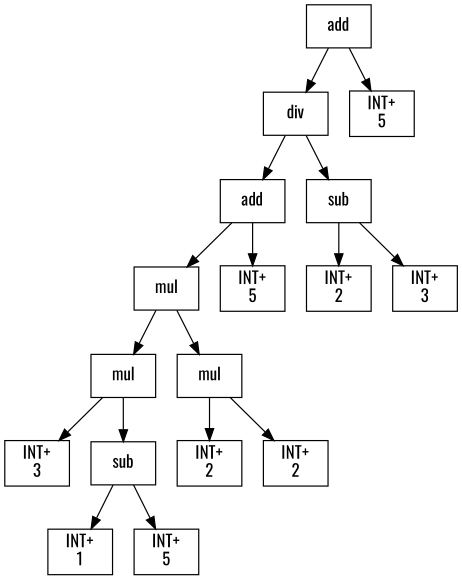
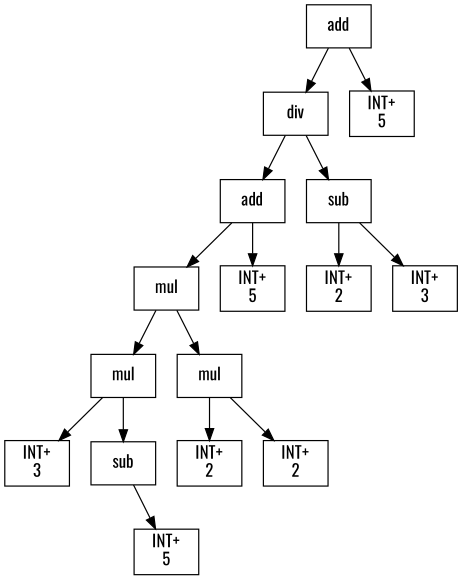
node "INT+ 1": removed
